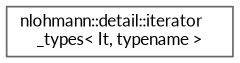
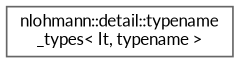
node "nlohmann::detail::iterator _types< It, typename >": label "nlohmann::detail::iterator _types< It, typename >" -> "nlohmann::detail::typename _types< It, typename >"
